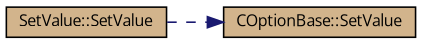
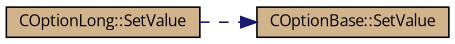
node "SetValue::SetValue": label "SetValue::SetValue" -> "COptionLong::SetValue"
